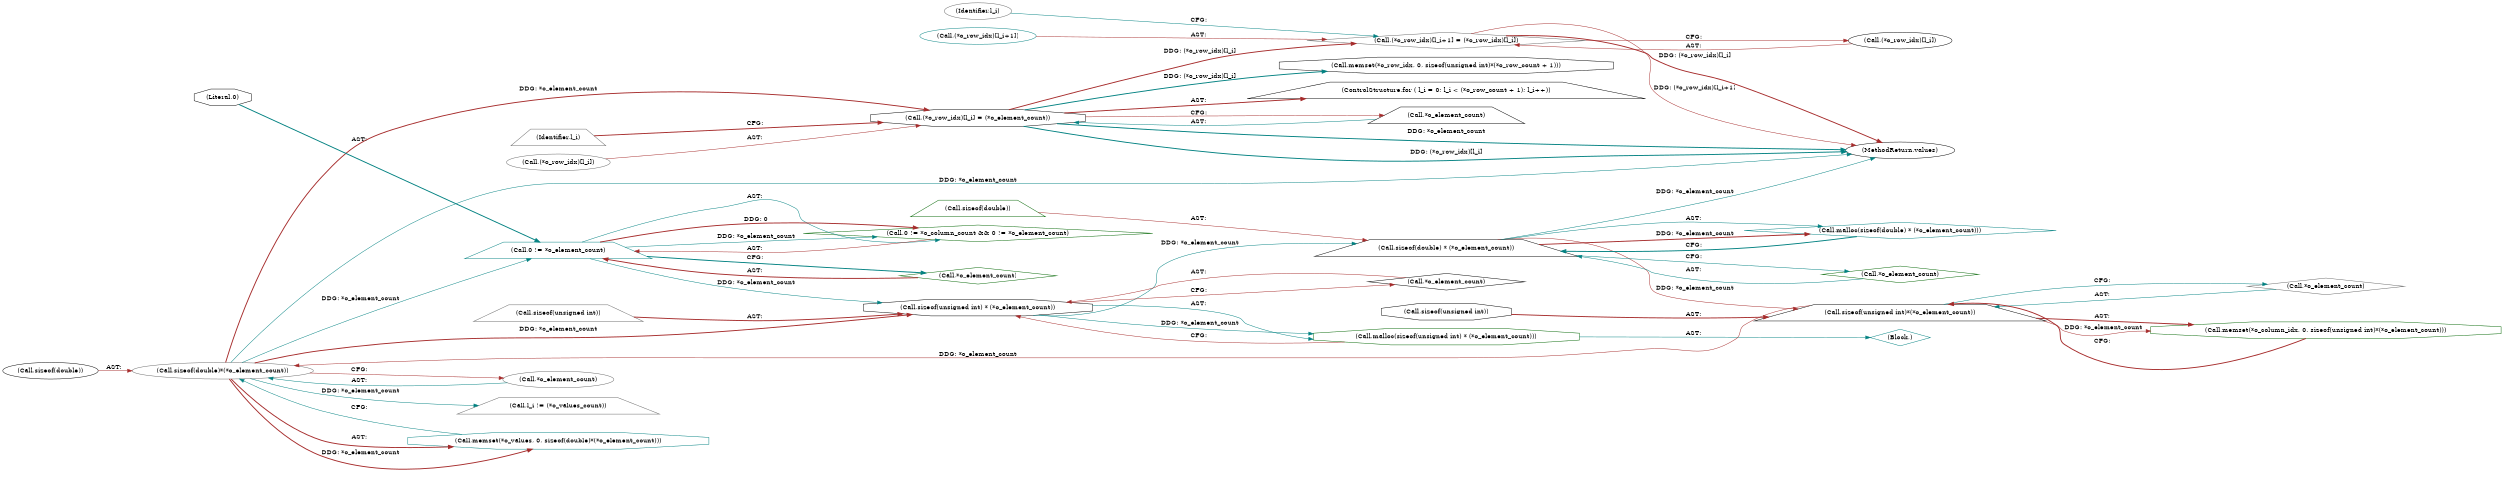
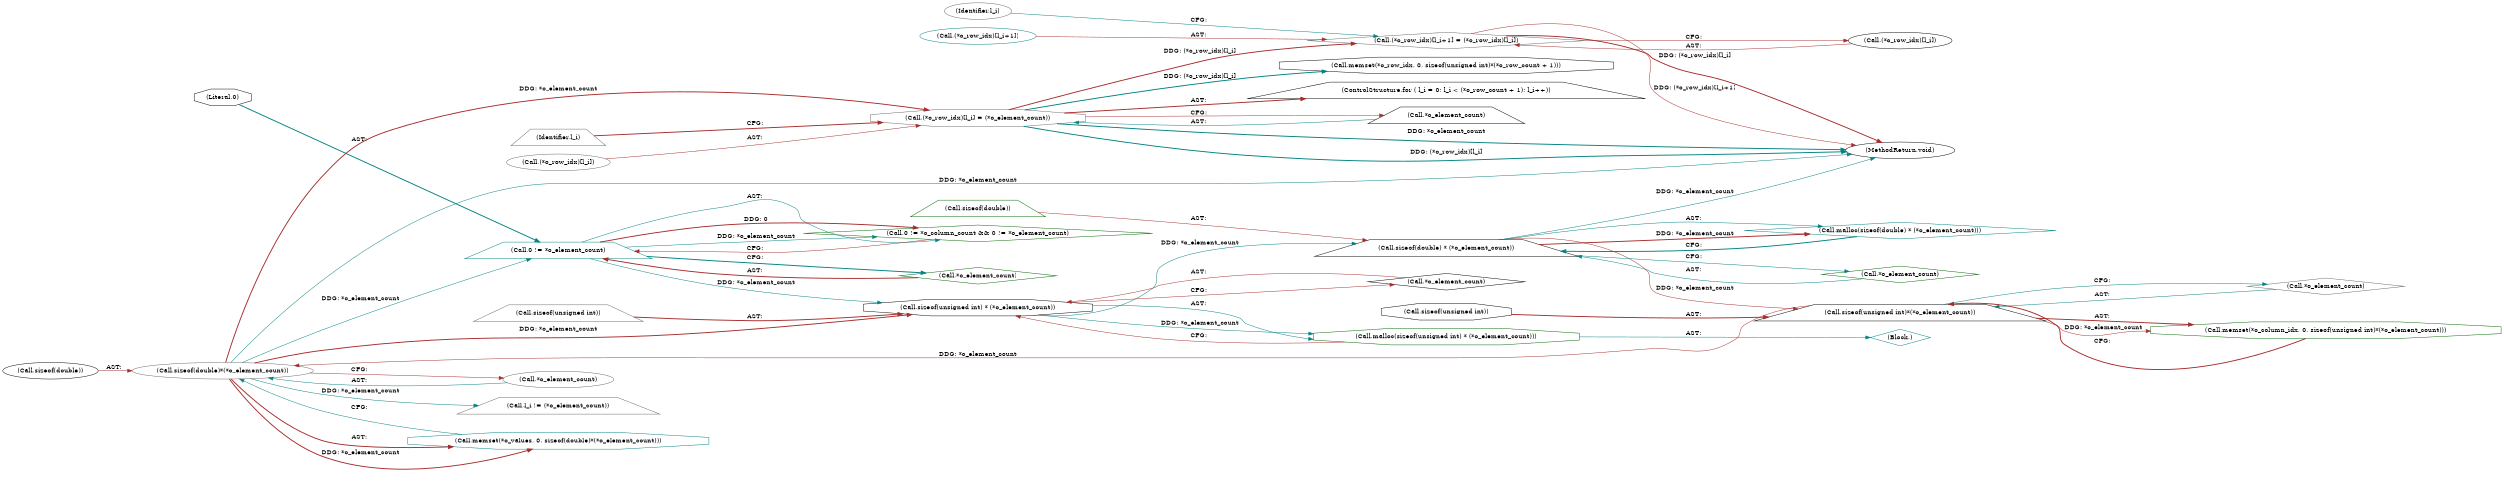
node "(Call,(*o_row_idx)[l_i] = (*o_element_count))": color black -> gray40
node "(MethodReturn,values)": label "(MethodReturn,values)" -> "(MethodReturn,void)"
edge "(Call,0 != *o_column_count && 0 != *o_element_count)" -> "(Call,0 != *o_element_count)": label "AST: " -> "CFG: "
node "(Call,l_i != (*o_values_count))": label "(Call,l_i != (*o_values_count))" -> "(Call,l_i != (*o_element_count))"
